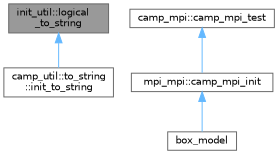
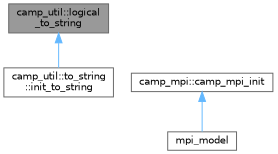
node "init_util::logical _to_string": label "init_util::logical _to_string" -> "camp_util::logical _to_string"
node "camp_mpi::camp_mpi_test": removed
node "mpi_mpi::camp_mpi_init": label "mpi_mpi::camp_mpi_init" -> "camp_mpi::camp_mpi_init"
node "box_model": label "box_model" -> "mpi_model"
